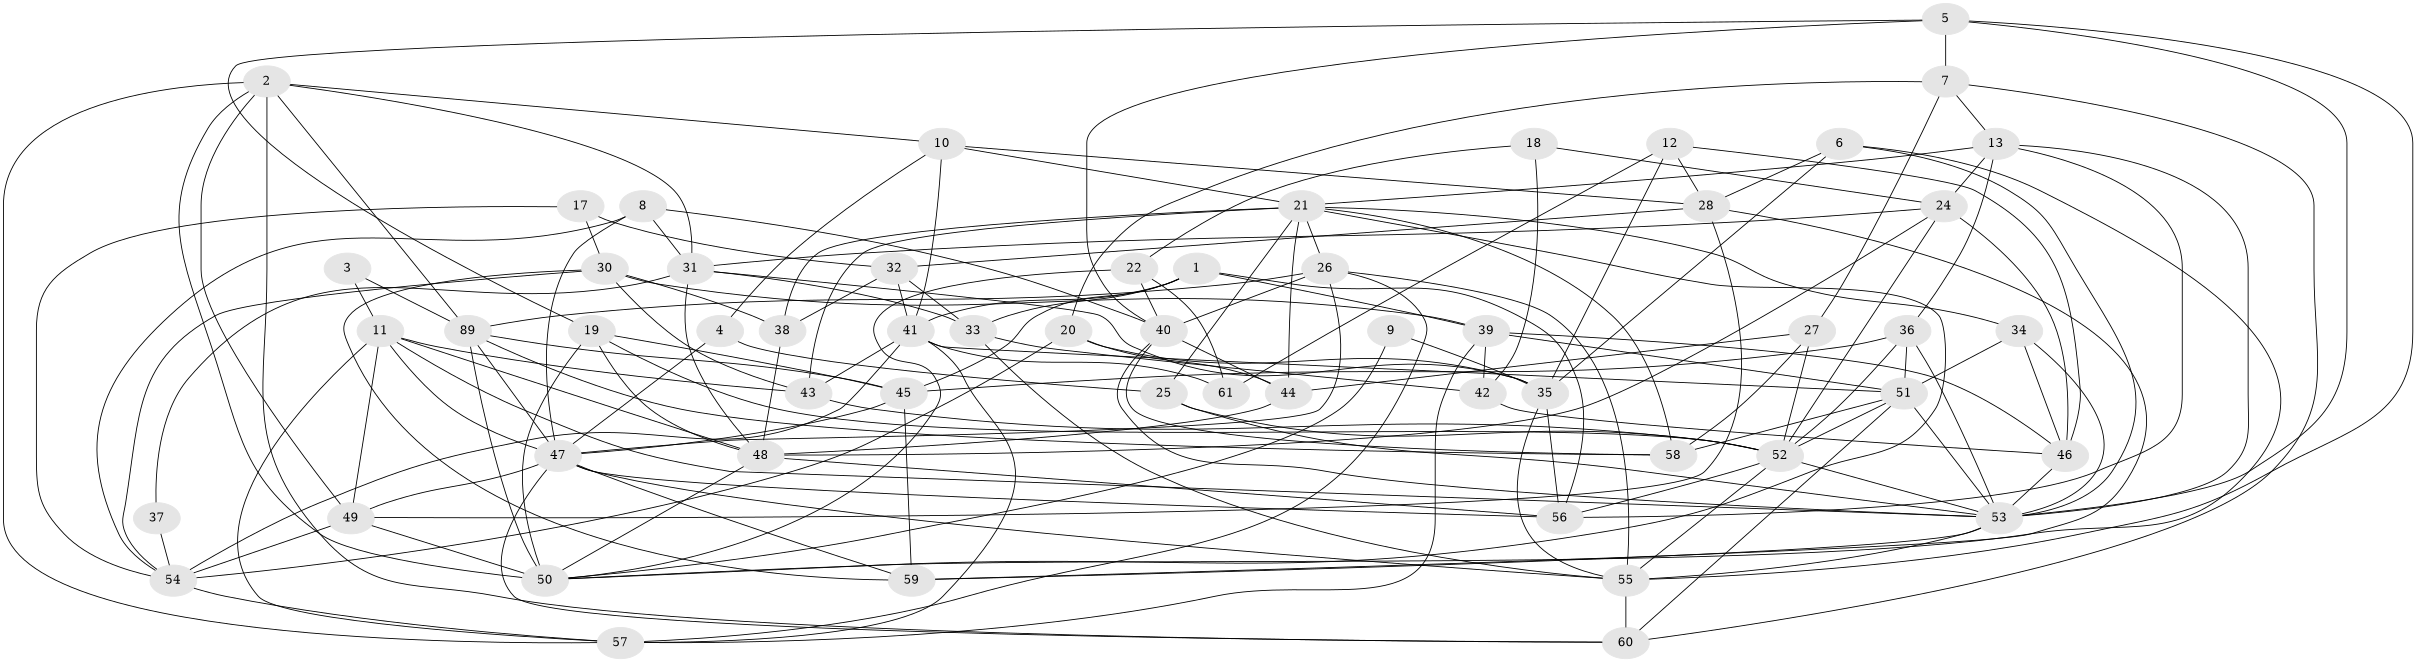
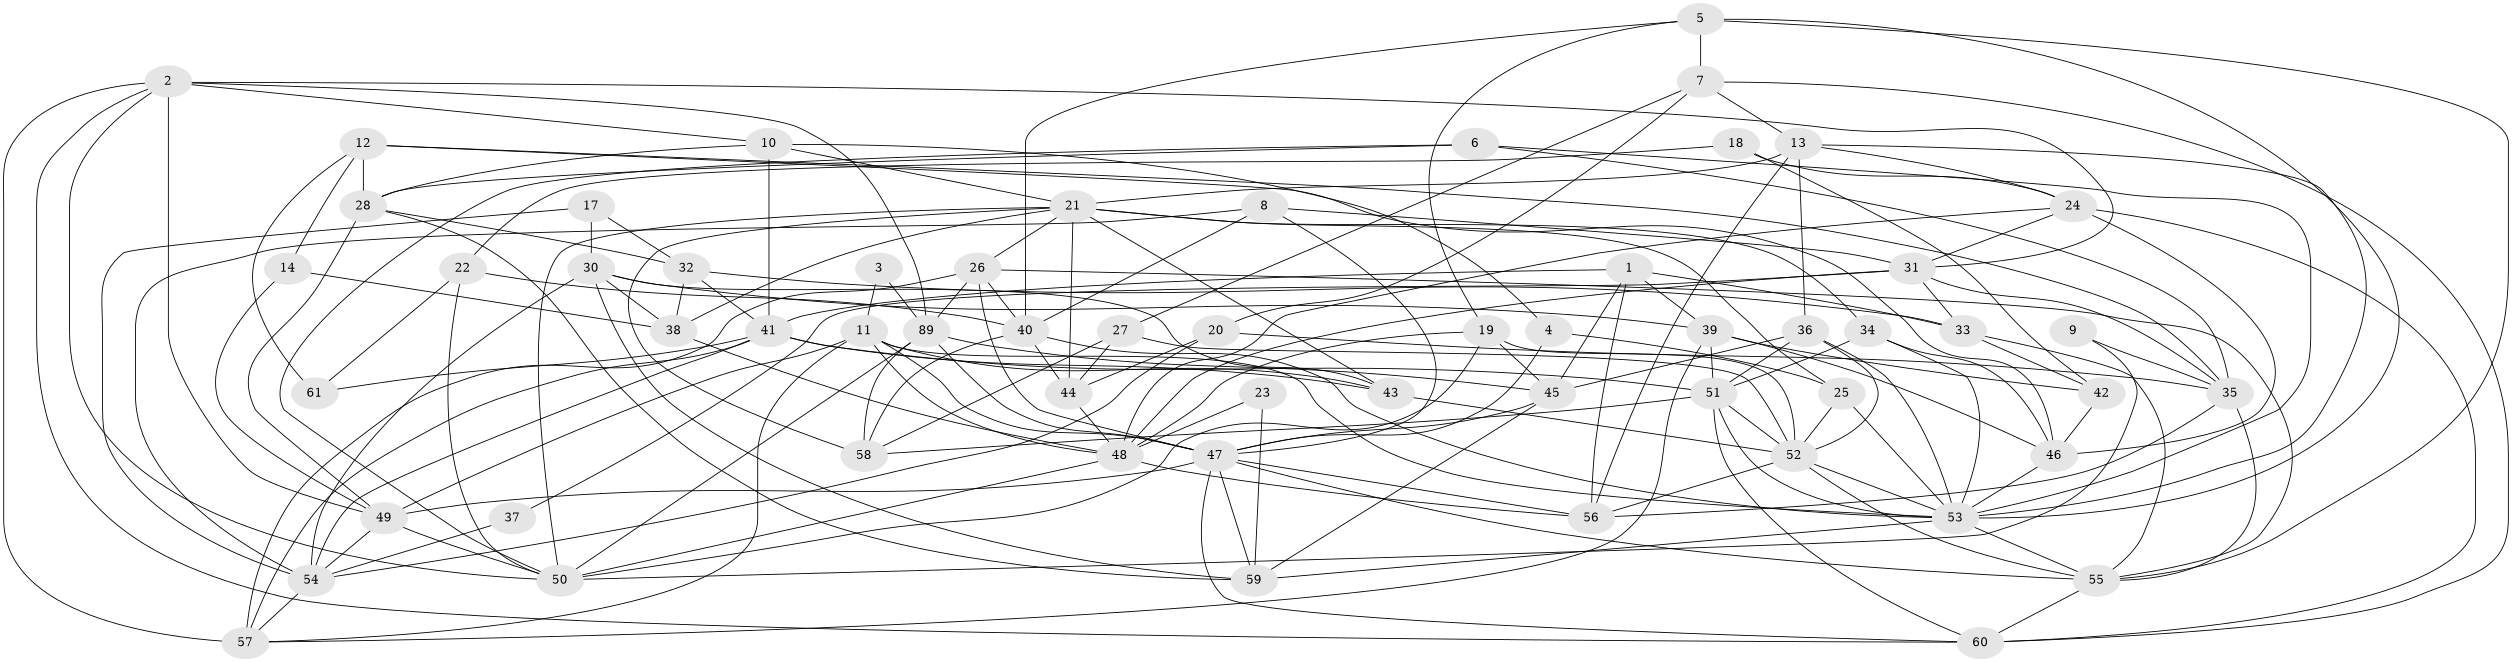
node "14": added
edge "24" -- "52": now "24" -- "60"
node "23": added
